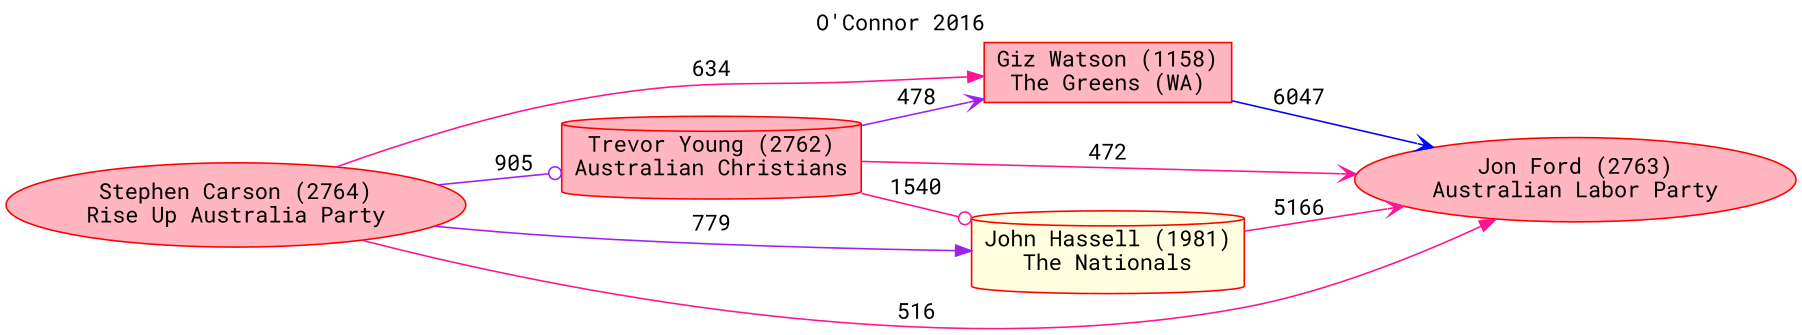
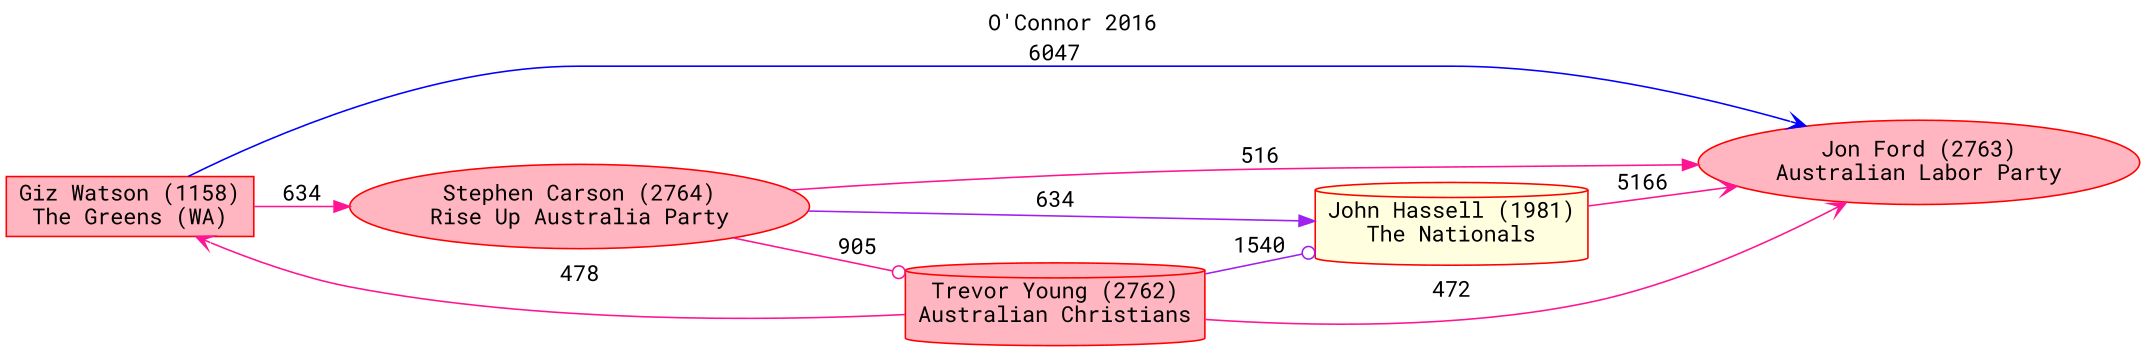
edge "Stephen Carson (2764) Rise Up Australia Party" -> "Giz Watson (1158) The Greens (WA)": reversed
edge "Trevor Young (2762) Australian Christians" -> "Giz Watson (1158) The Greens (WA)": color purple -> deeppink
edge "Stephen Carson (2764) Rise Up Australia Party" -> "Trevor Young (2762) Australian Christians": color purple -> deeppink
edge "Trevor Young (2762) Australian Christians" -> "John Hassell (1981) The Nationals": color deeppink -> purple
edge "Stephen Carson (2764) Rise Up Australia Party" -> "John Hassell (1981) The Nationals": label "779" -> "634"
